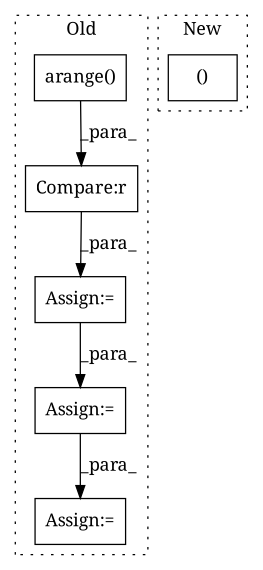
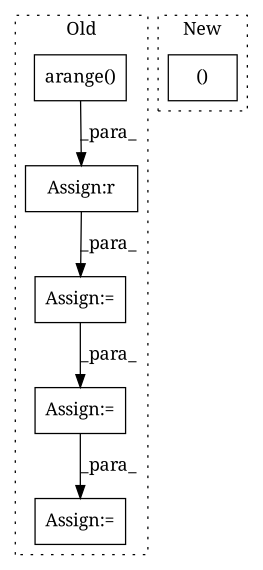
node "Compare:r": label "Compare:r" -> "Assign:r"
